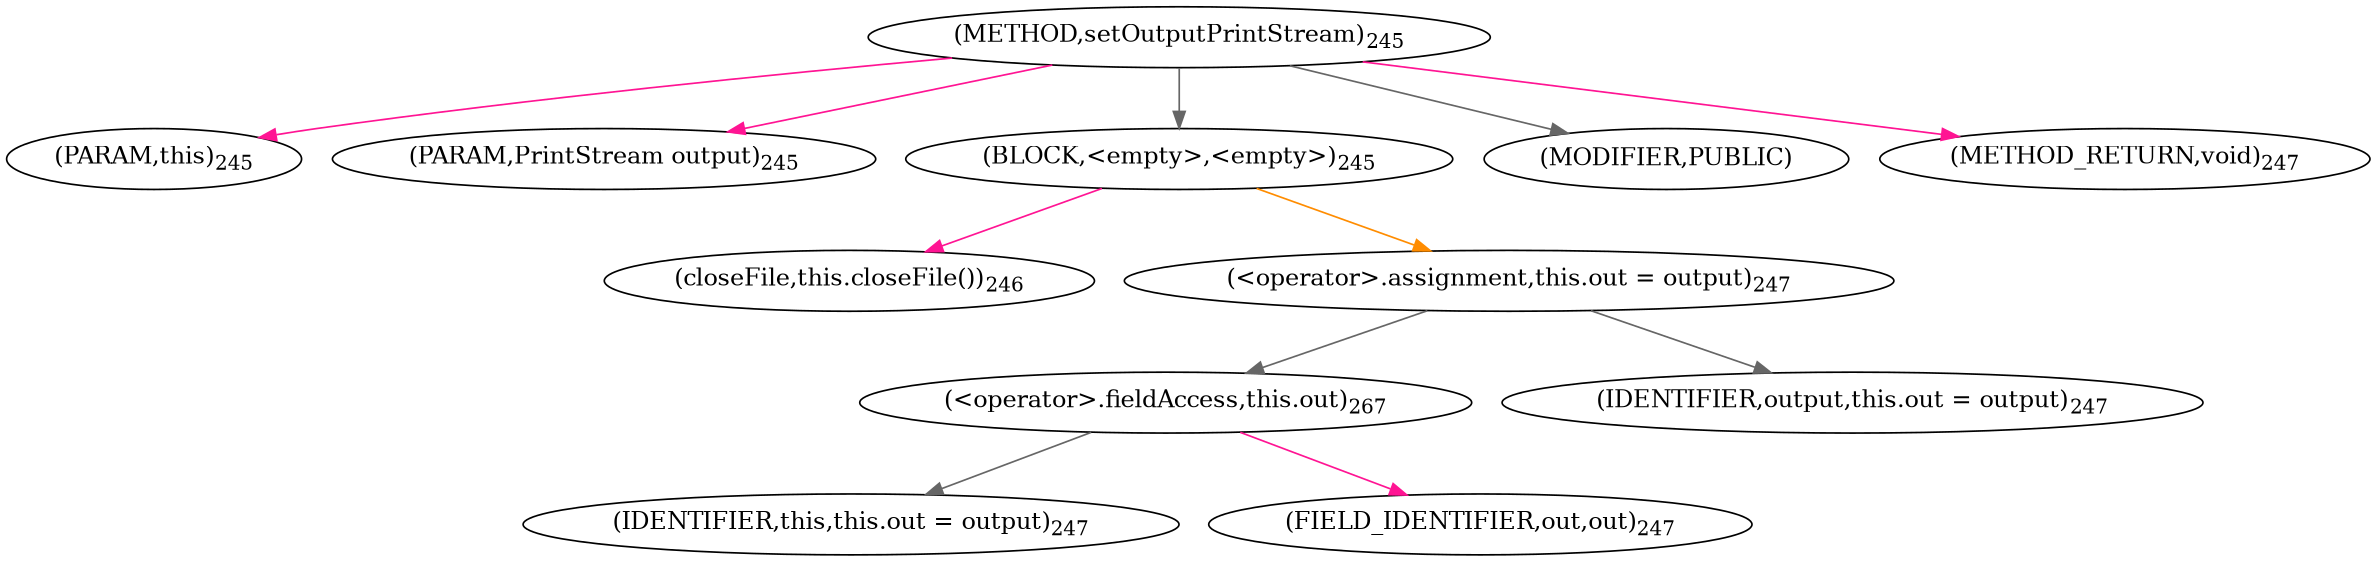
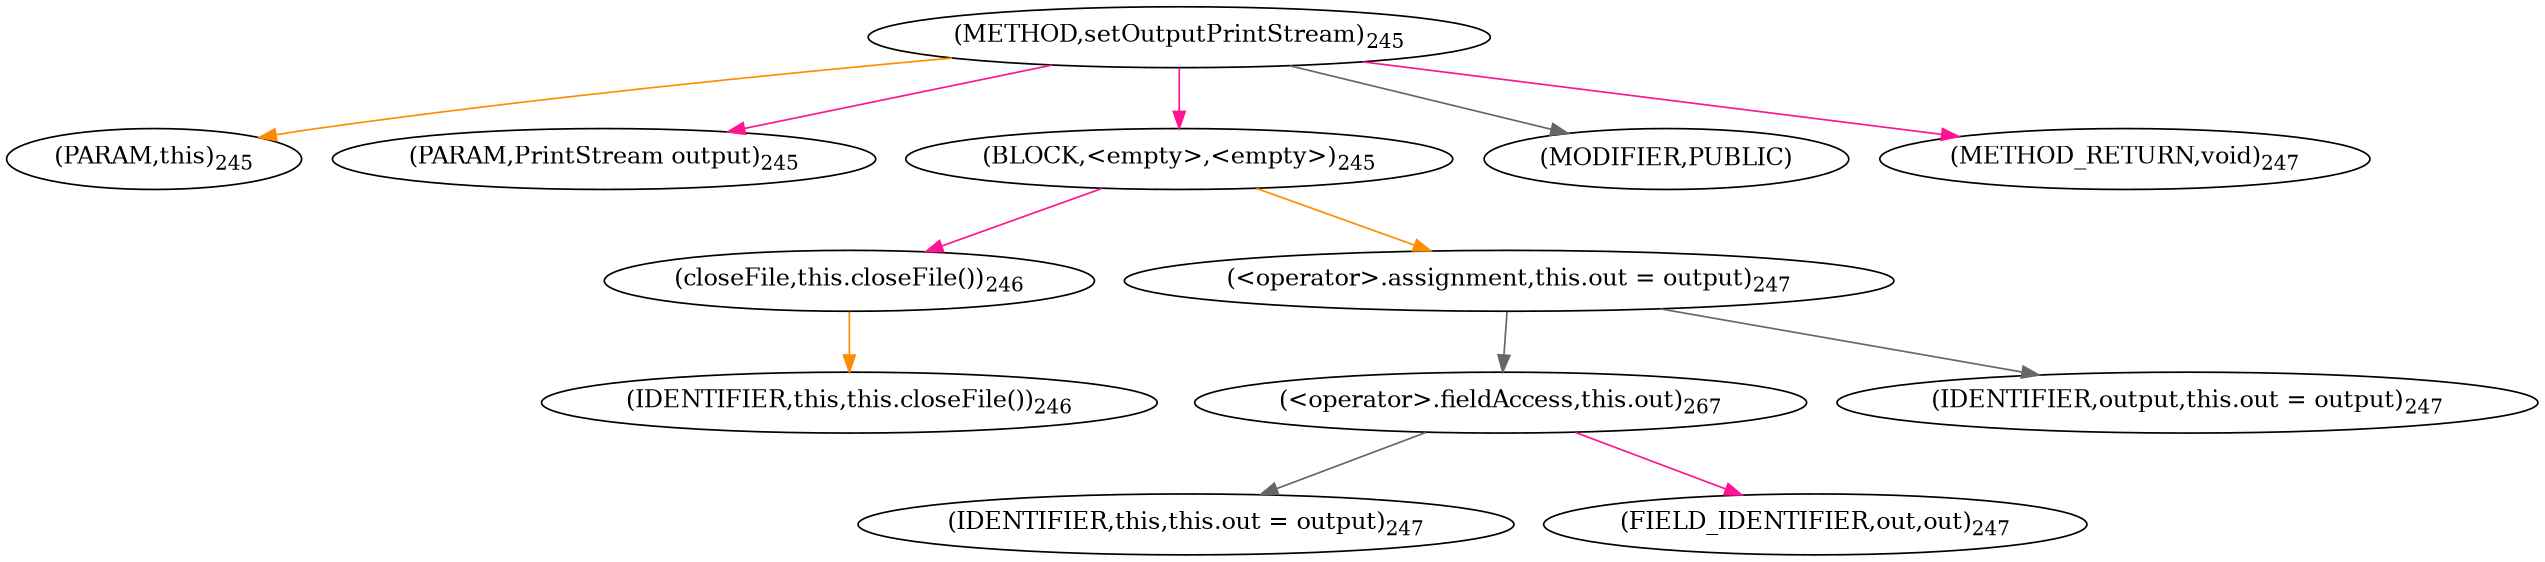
edge "(METHOD,setOutputPrintStream)" -> "(BLOCK,<empty>,<empty>)": color gray40 -> deeppink
edge "(METHOD,setOutputPrintStream)" -> "(PARAM,this)": color deeppink -> darkorange
node "(IDENTIFIER,this,this.closeFile())": added
